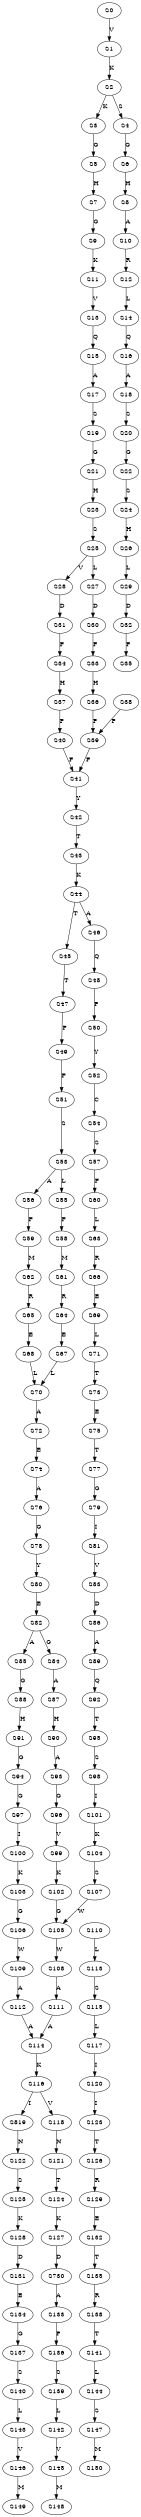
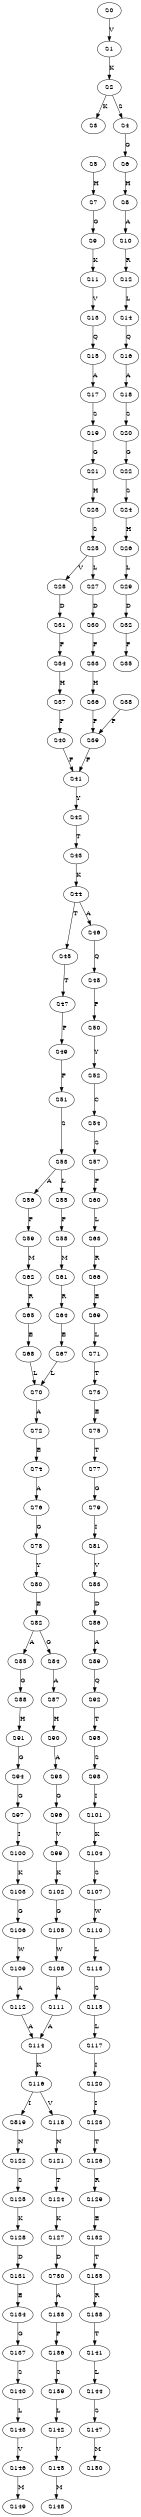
edge "S3" -> "S5": removed, label "G"
edge "S107" -> "S105": now "S107" -> "S110"
